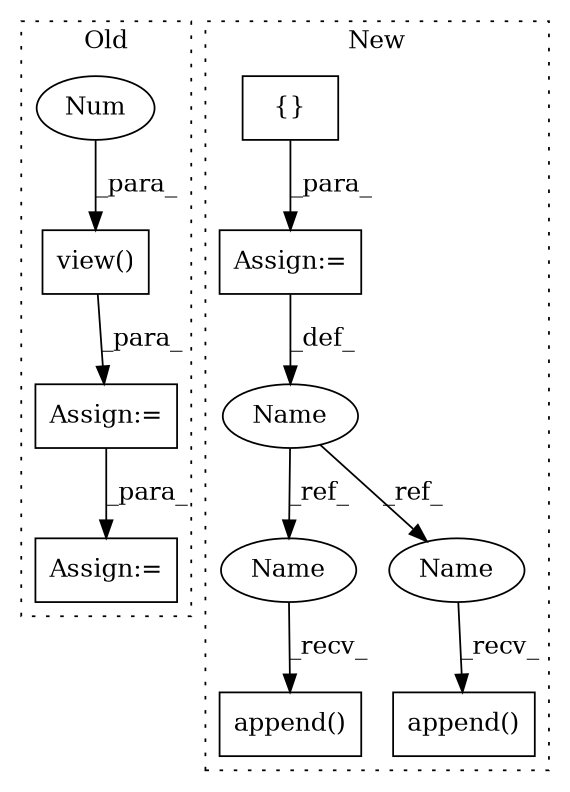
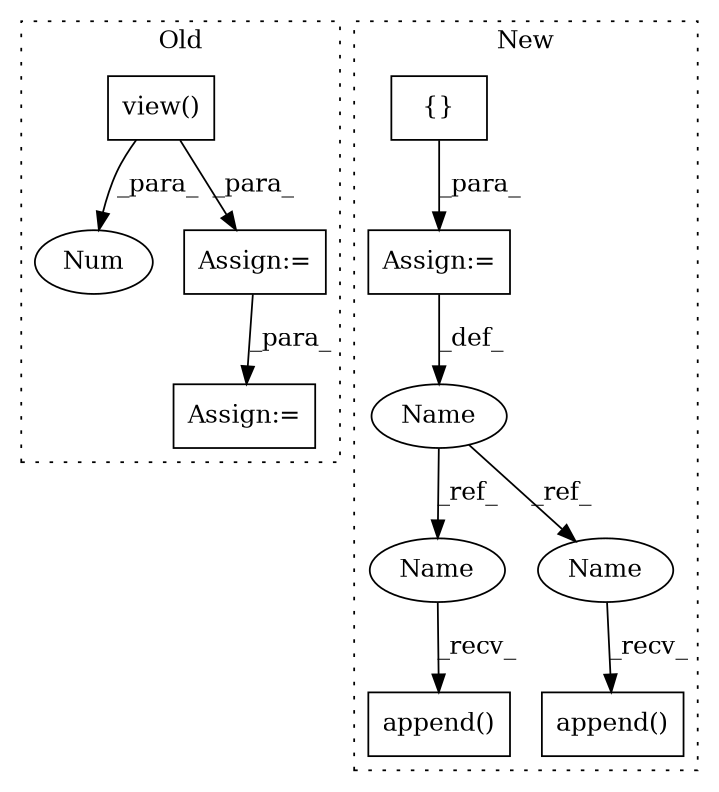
edge "Num" -> "view()": reversed
